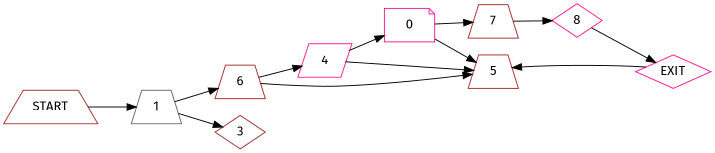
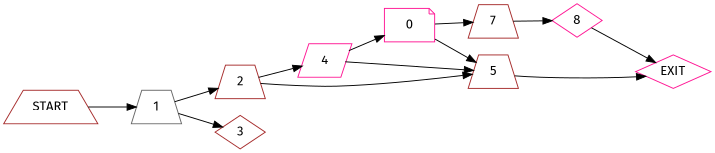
edge "EXIT" -> "5": reversed
node "6": label "6" -> "2"
